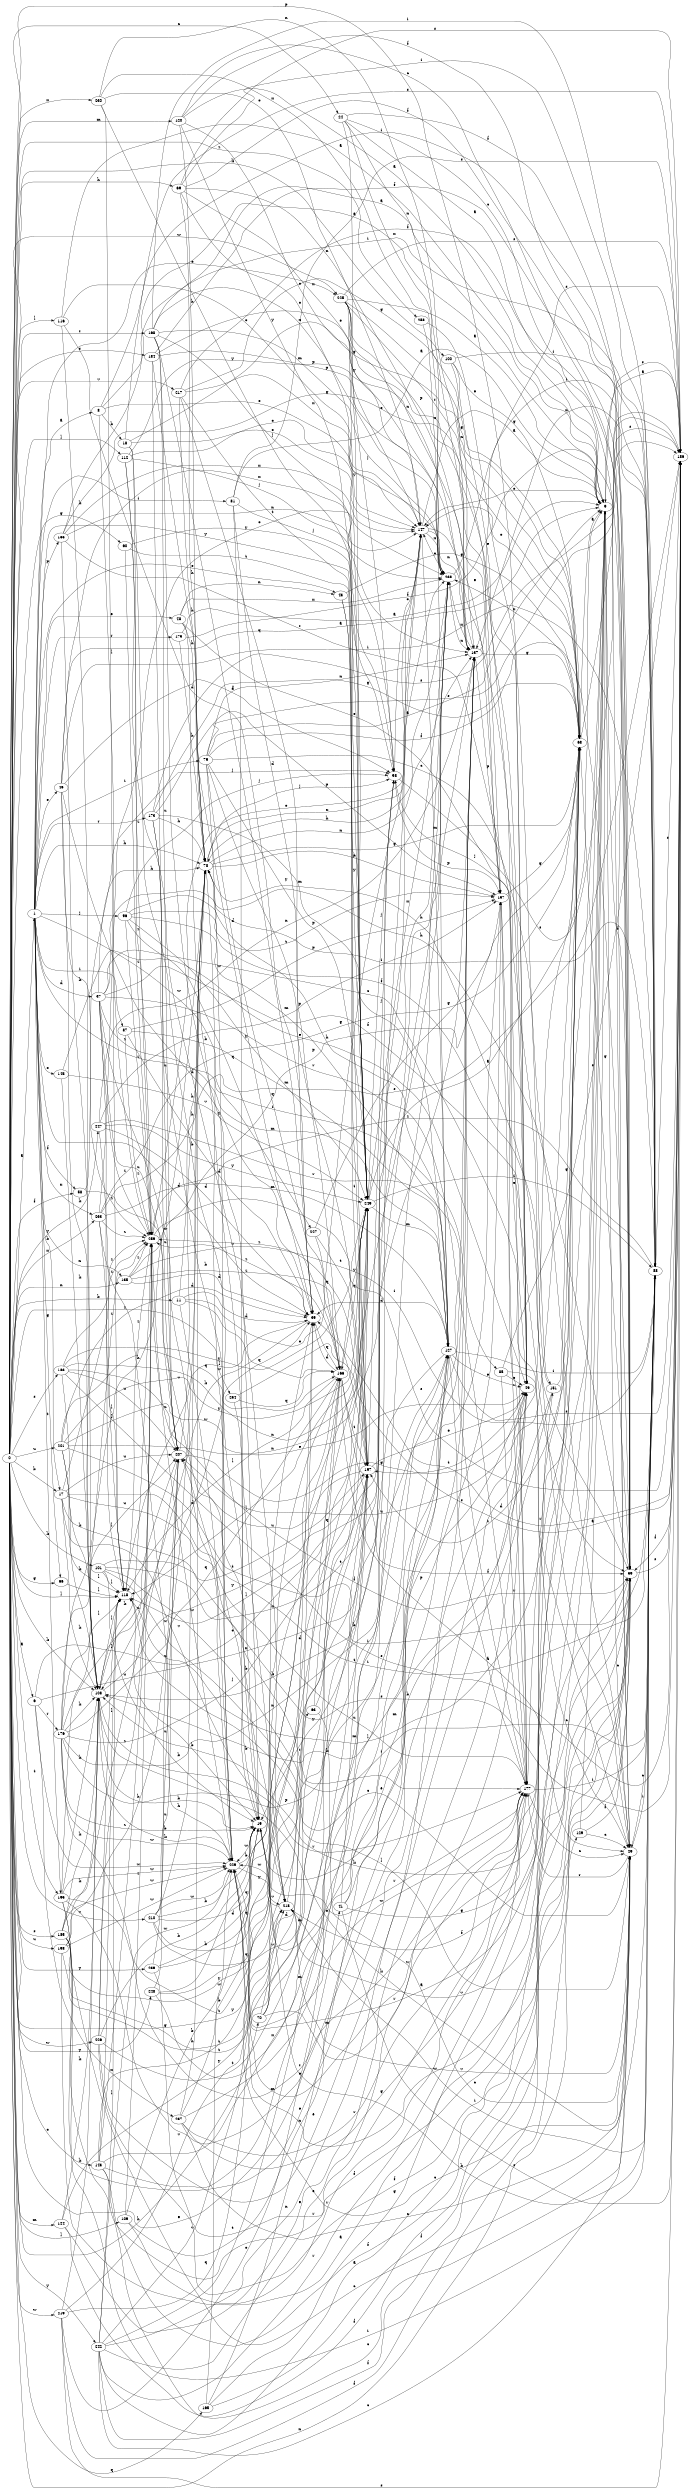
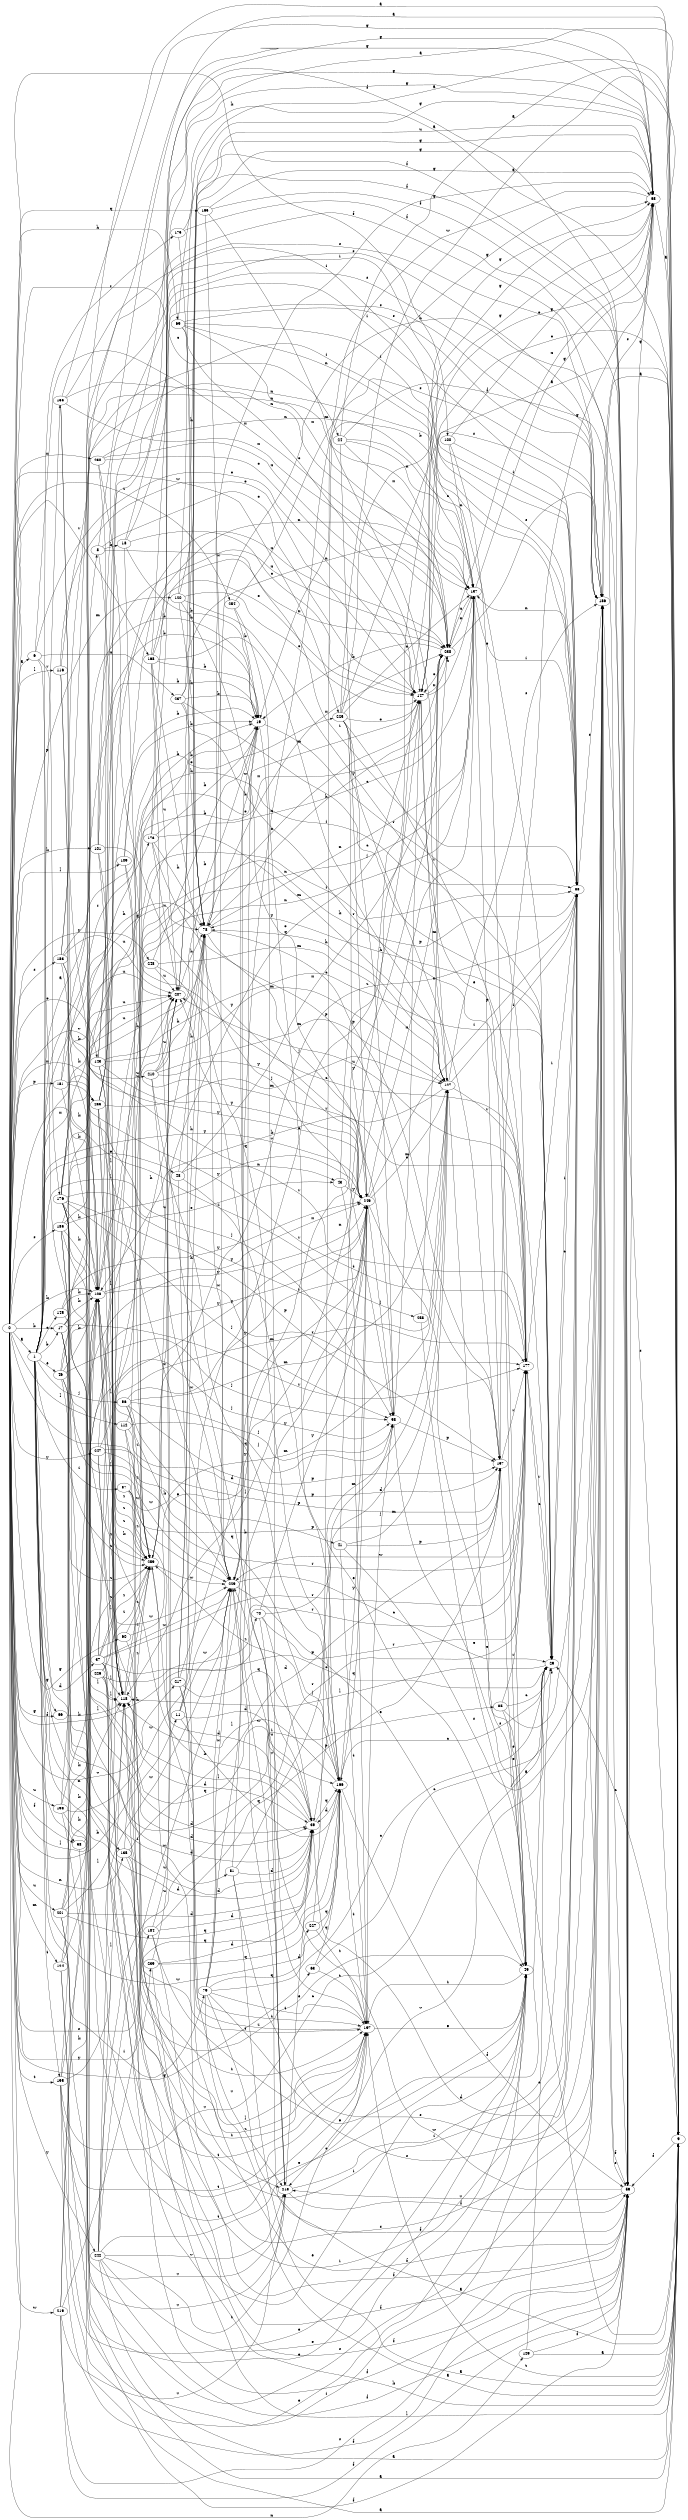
edge "177" -> "151": reversed
edge "0" -> "226": removed, label "w"
